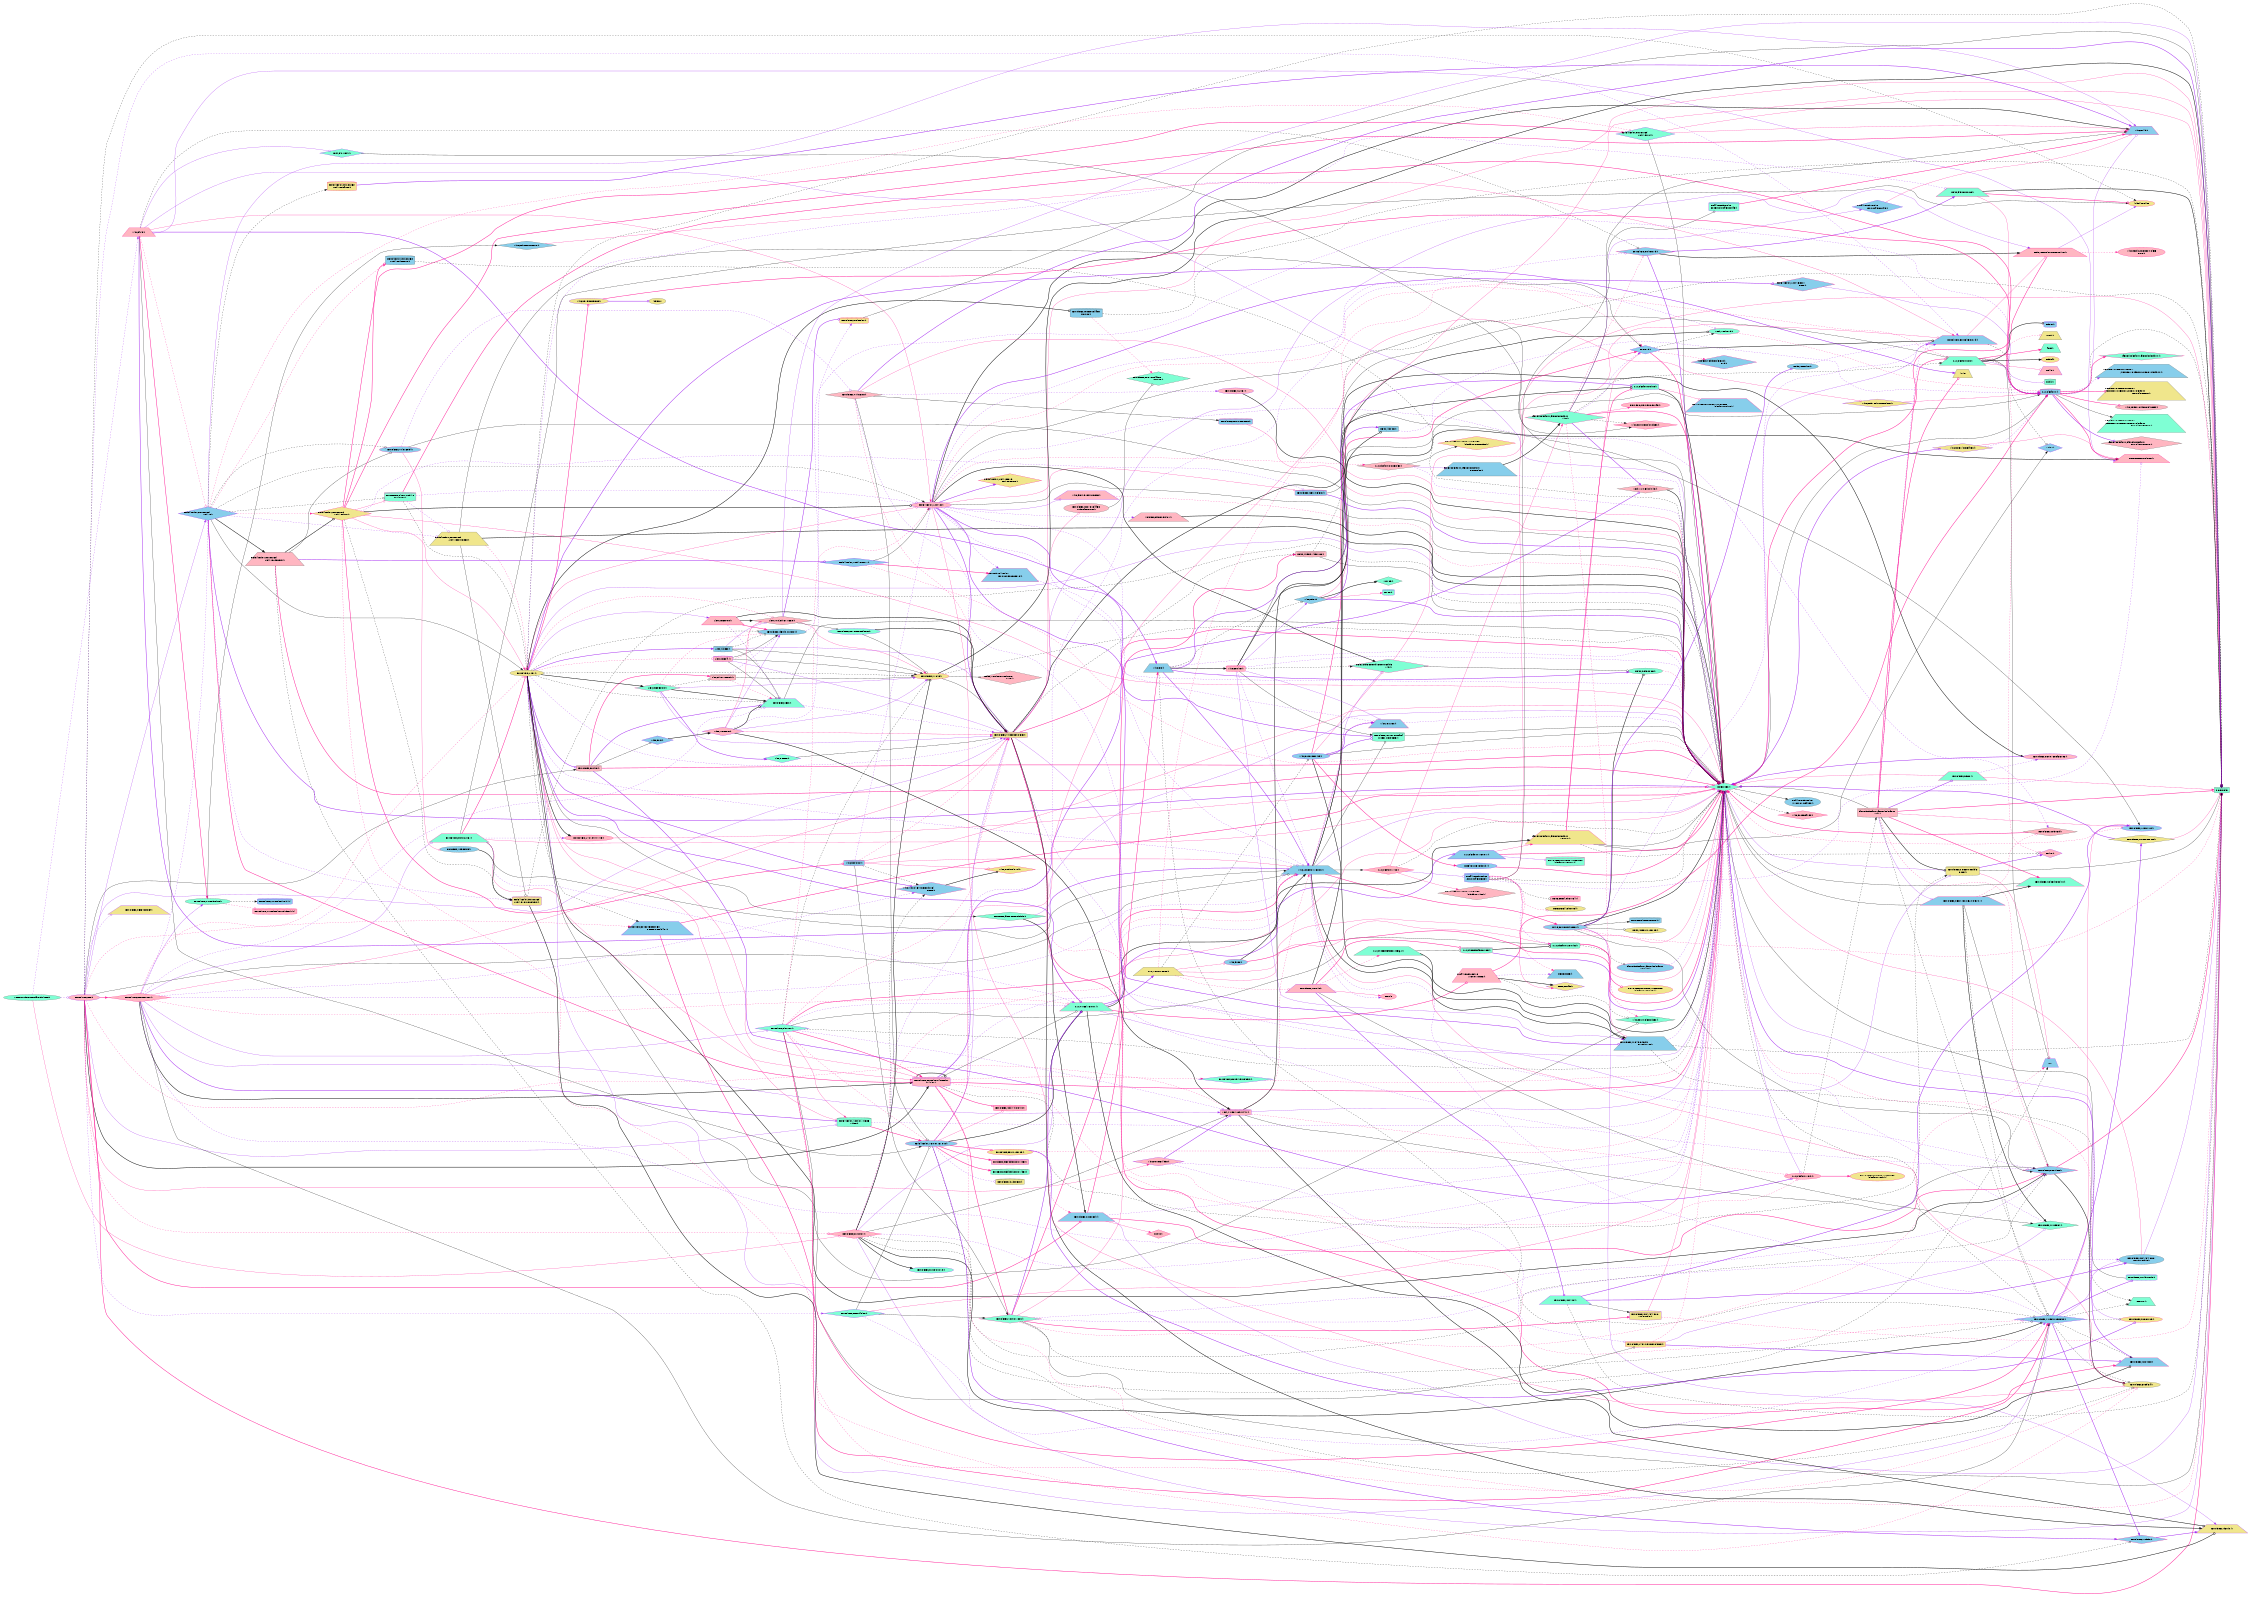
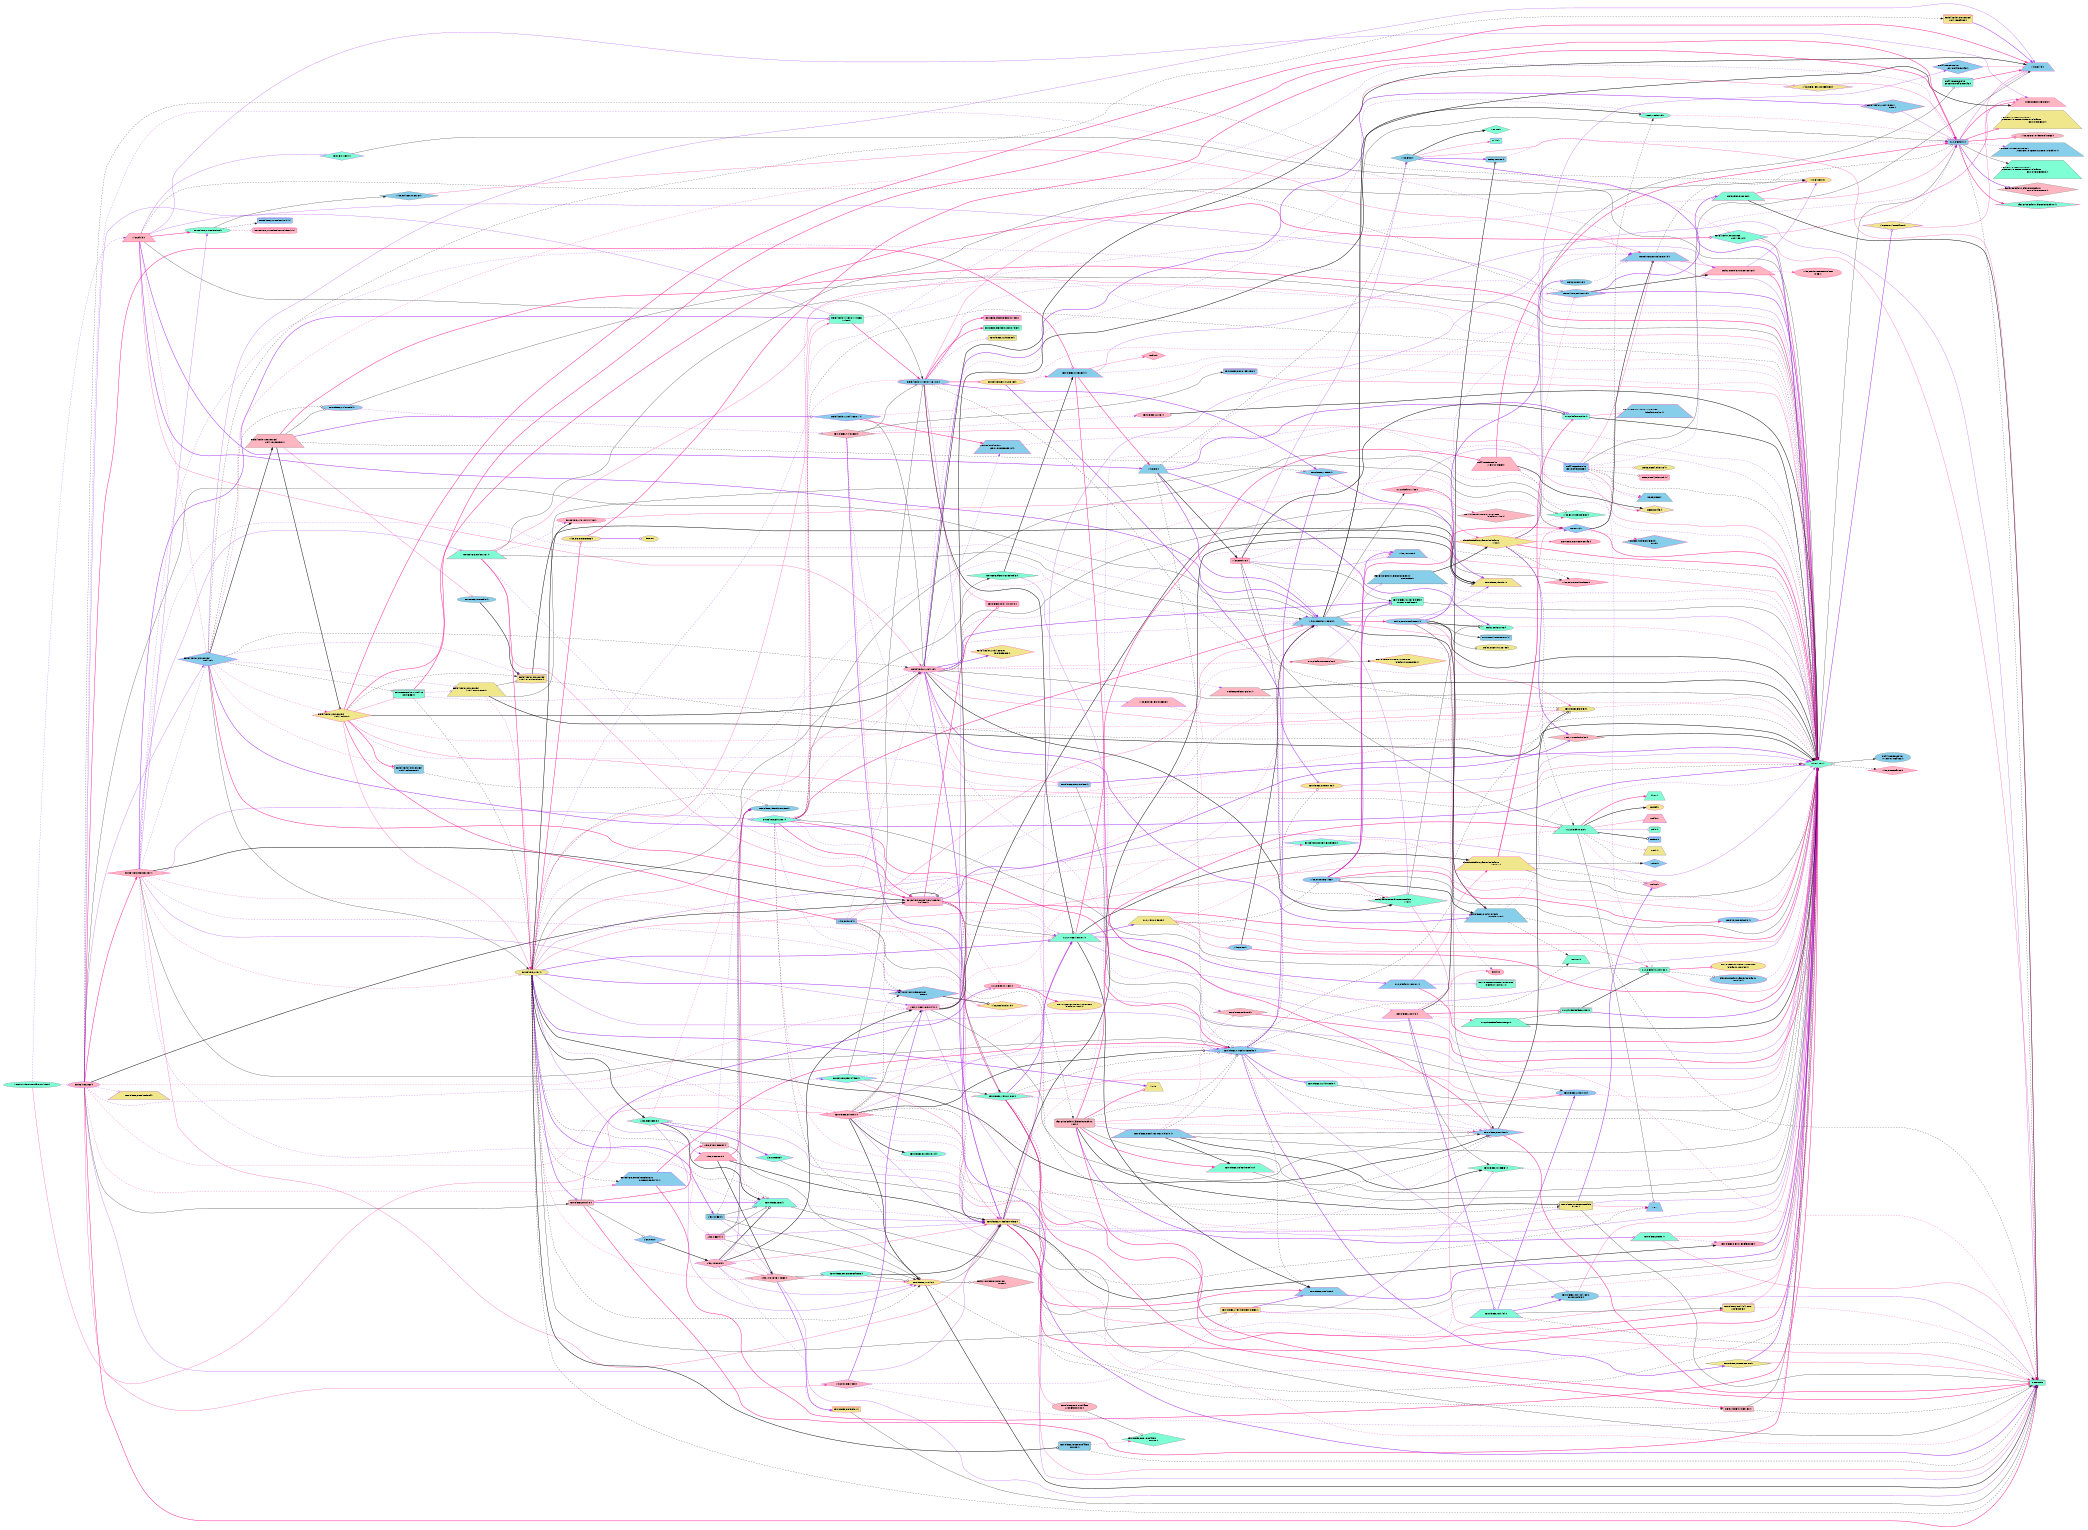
node "GenericPlatform/GenericPlatform Misc.h": fillcolor aquamarine -> khaki
edge "Templates/UniqueObj.h" -> "Concepts/Insertable.h": now "Serialization/Structured ArchiveAdapters.h" -> "Concepts/Insertable.h"
edge "CoreTypes.h" -> "HAL/PlatformMath.h": reversed
